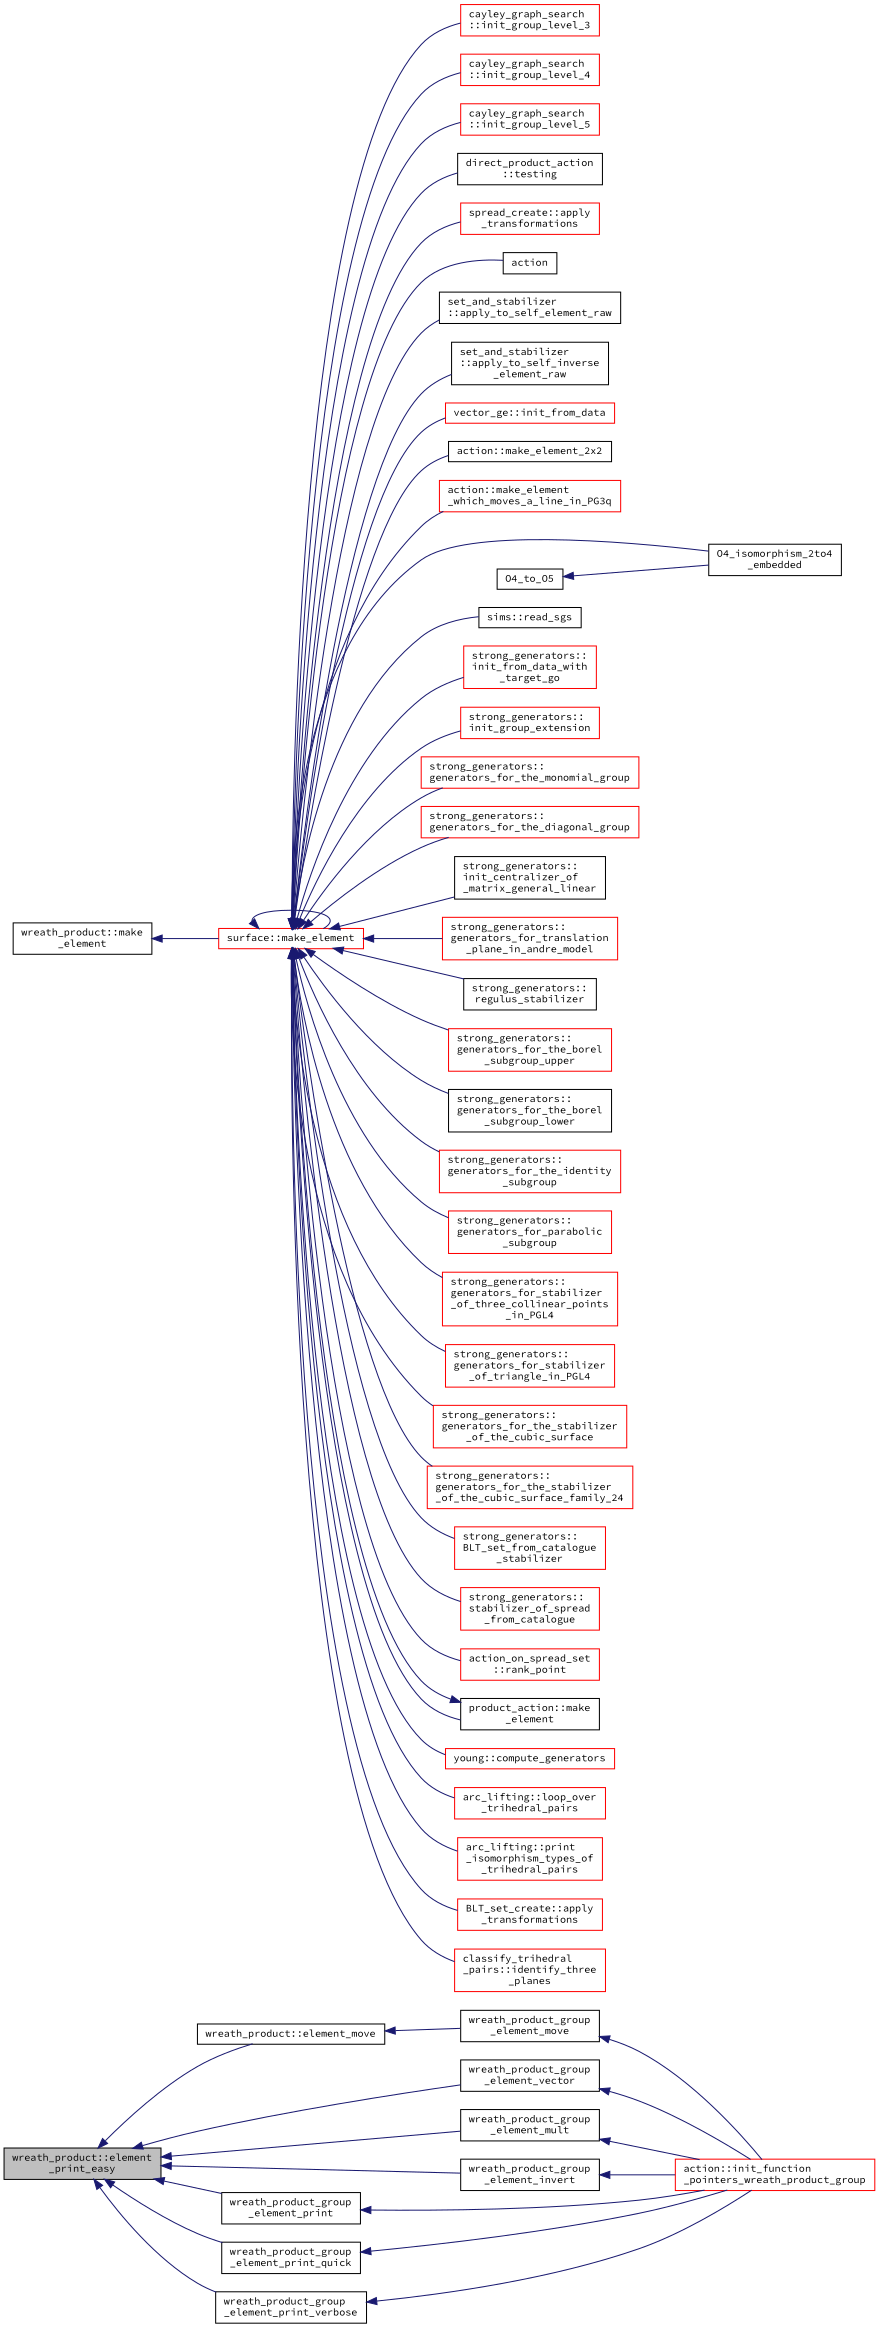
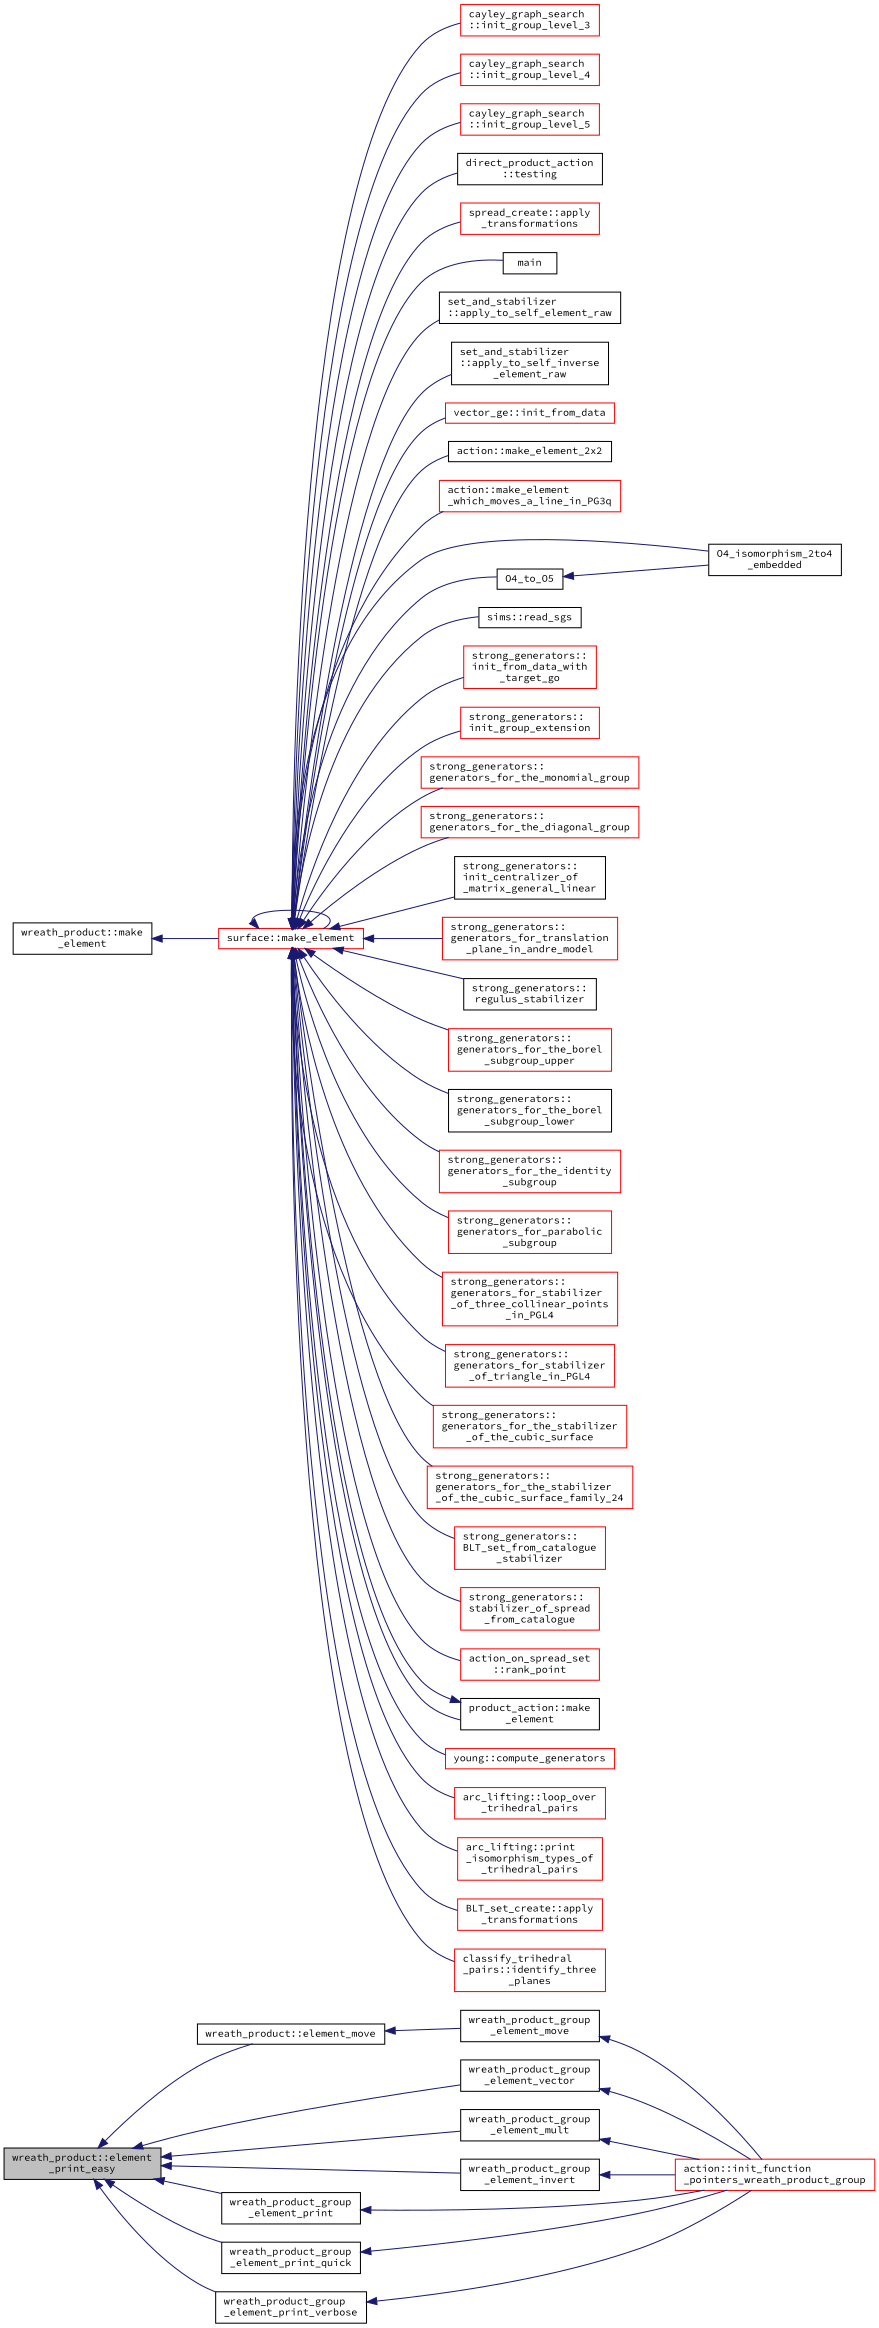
node "action": label "action" -> "main"
edge "O4_to_O5" -> "surface::make_element": added
